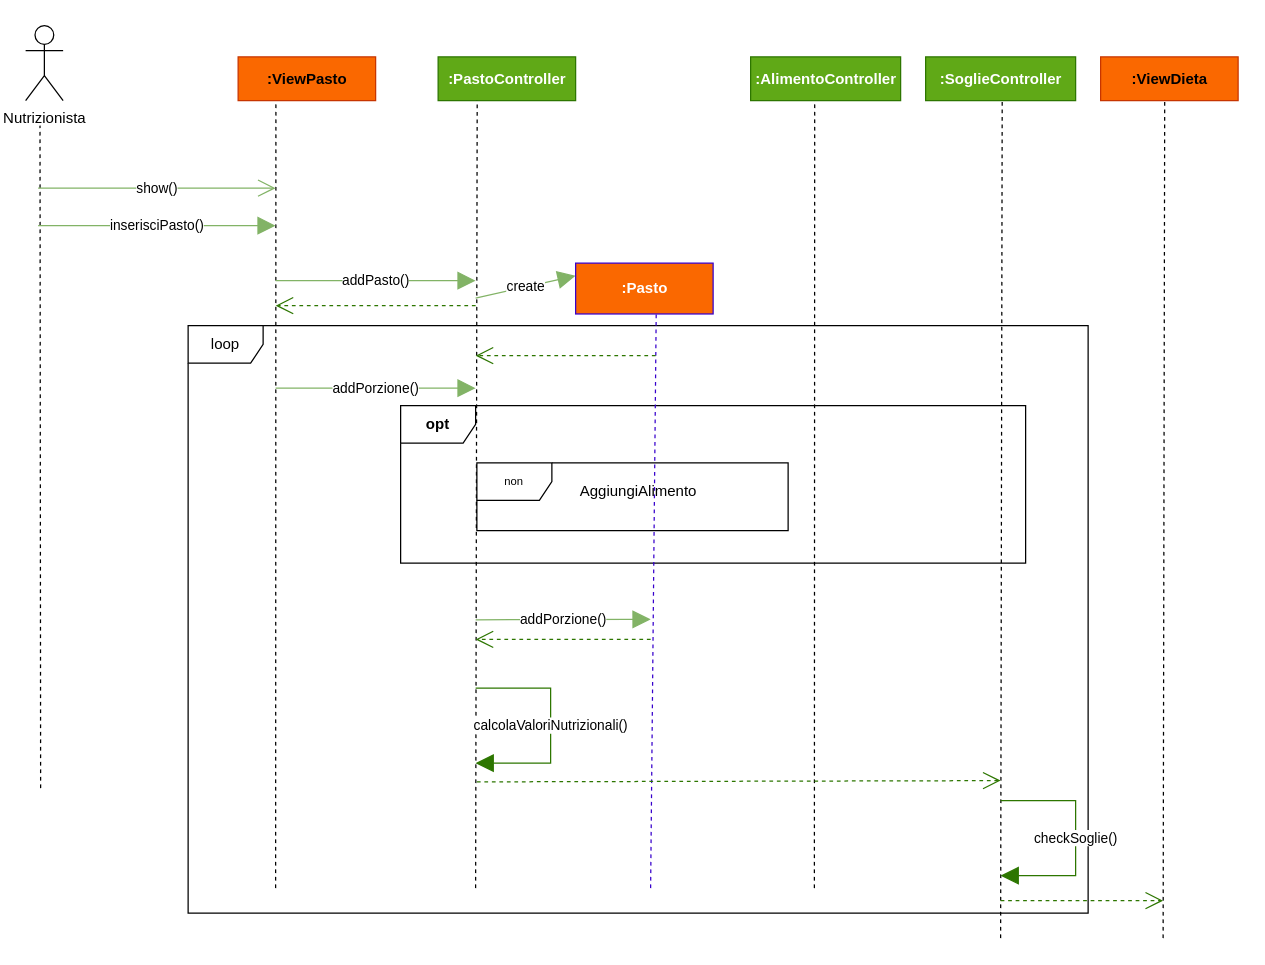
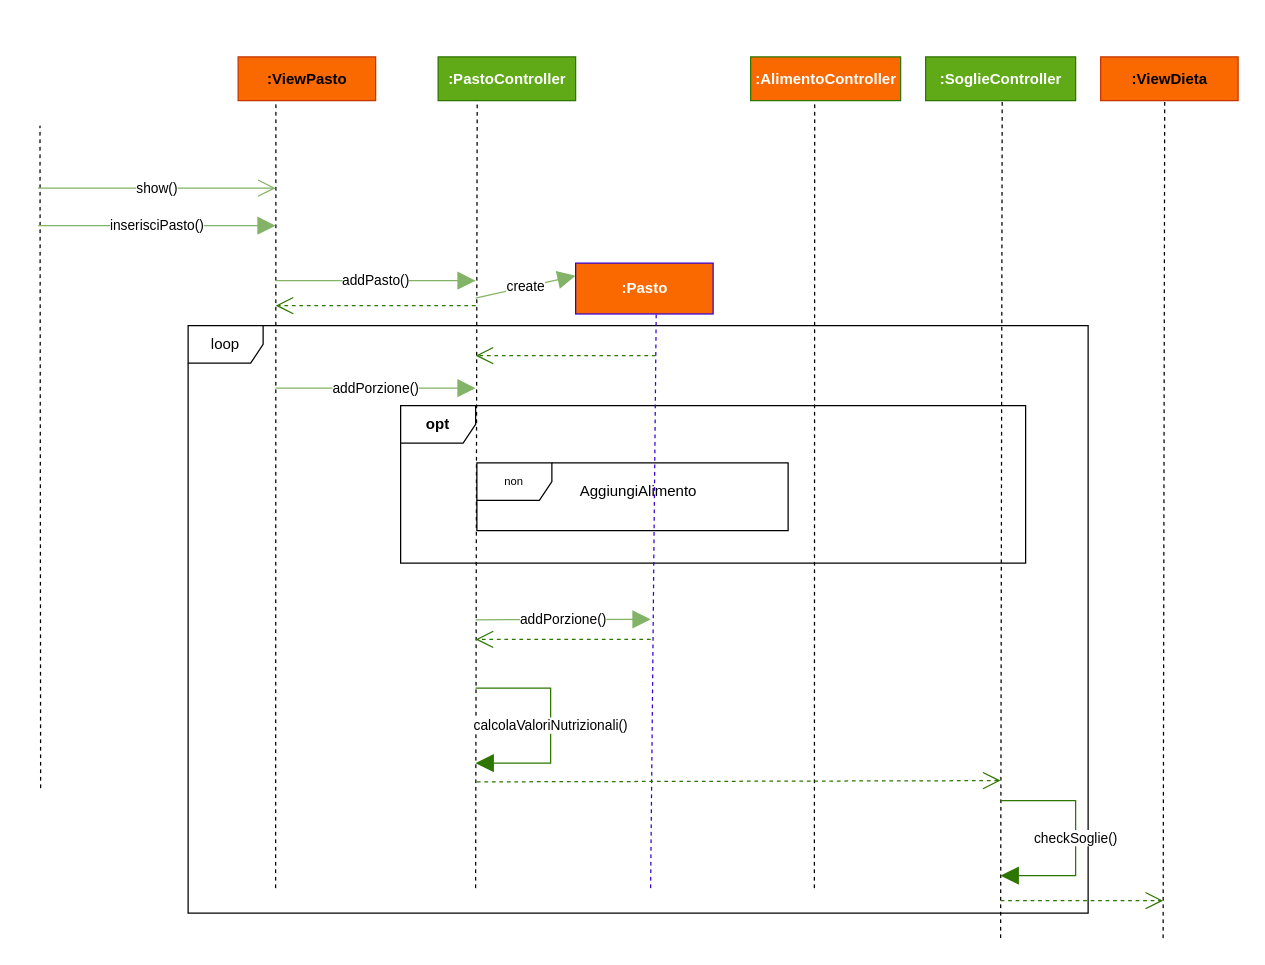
node "Nutrizionista": removed
node ":AlimentoController": fillcolor #60a917 -> #fa6800
